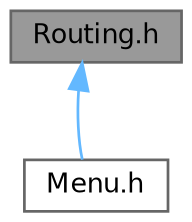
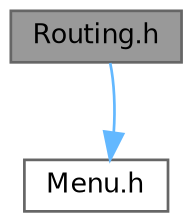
edge "Menu.h" -> "Routing.h": reversed
